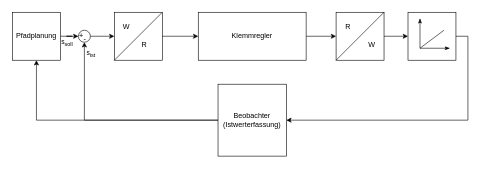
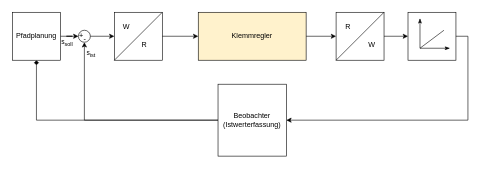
node "Klemmregler": fillcolor #ffffff -> #fff2cc
edge "Beobachter (Istwerterfassung)" -> "Pfadplanung": arrowhead classic -> diamond
